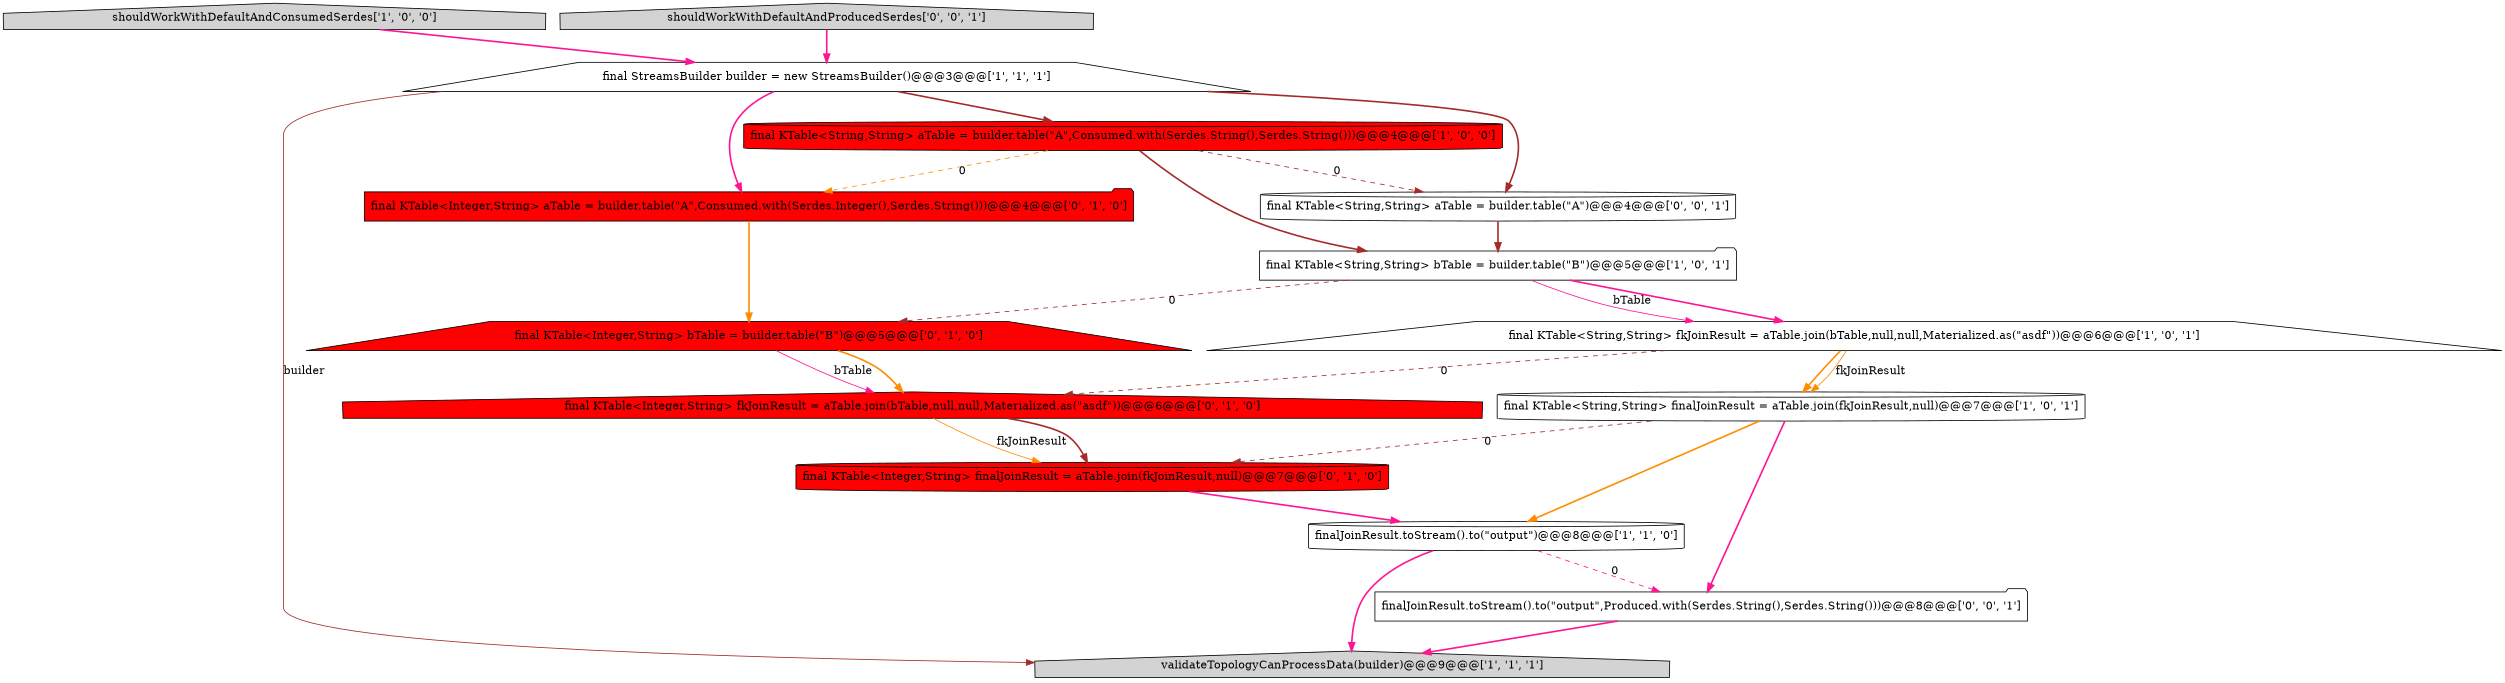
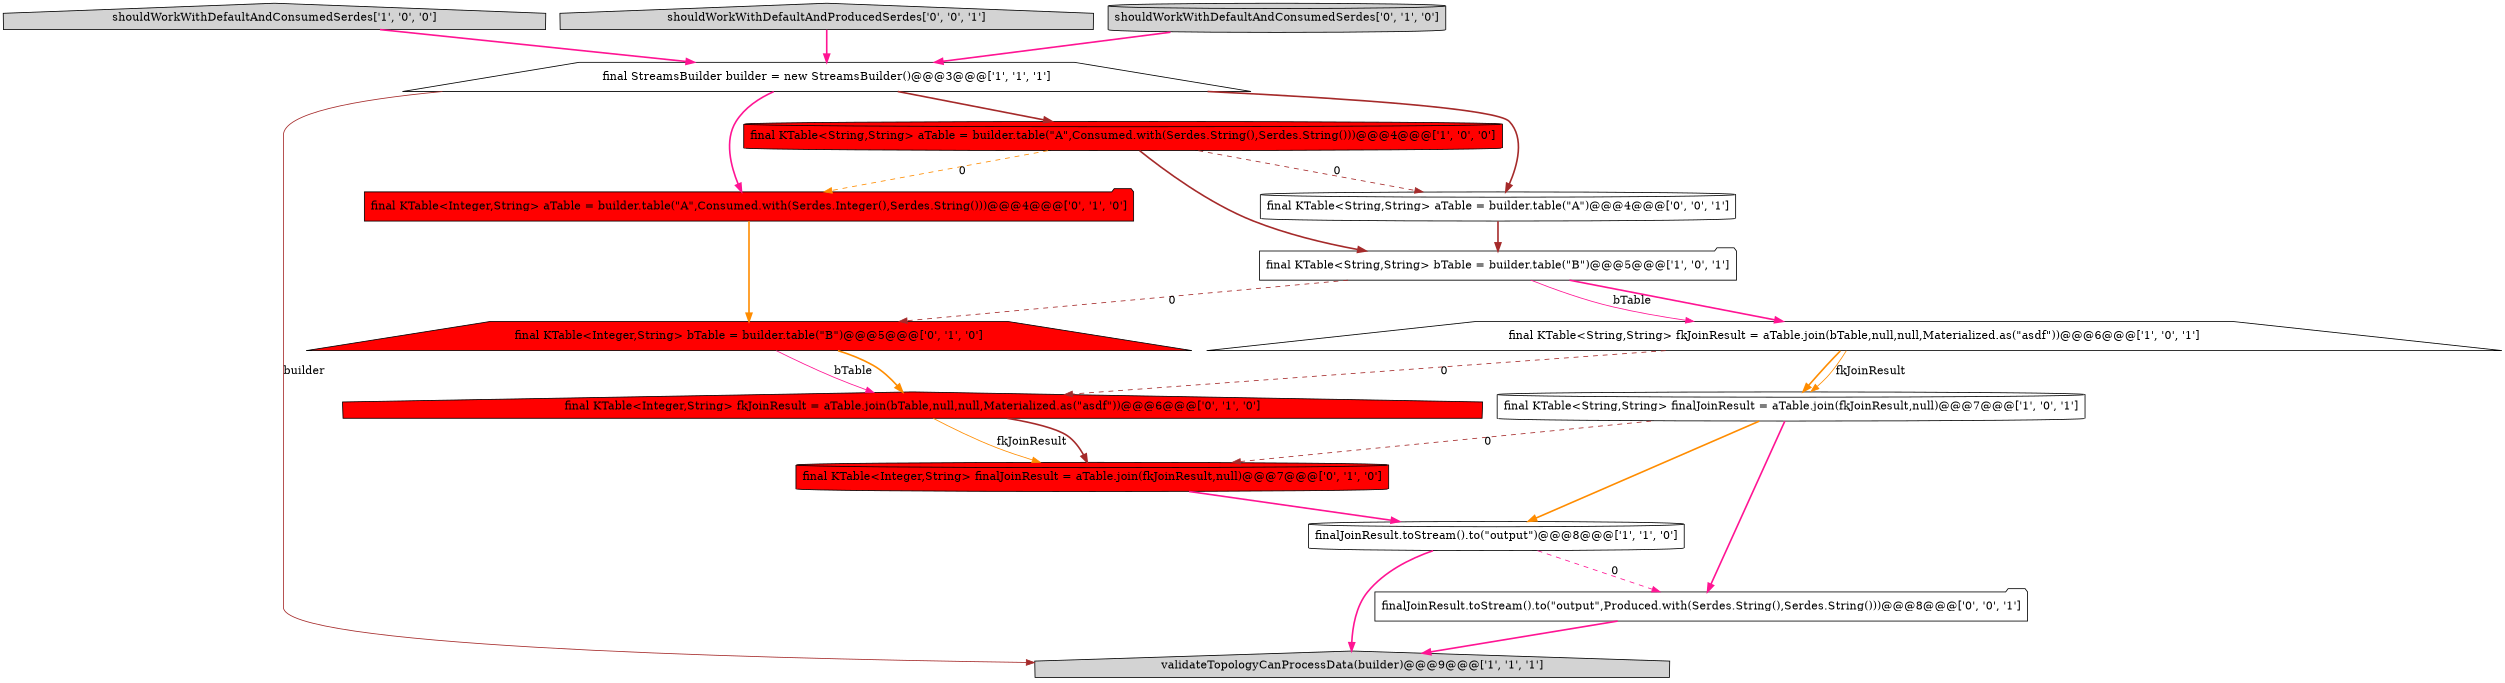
node "shouldWorkWithDefaultAndConsumedSerdes['0', '1', '0']": added
